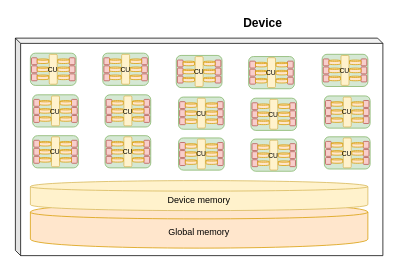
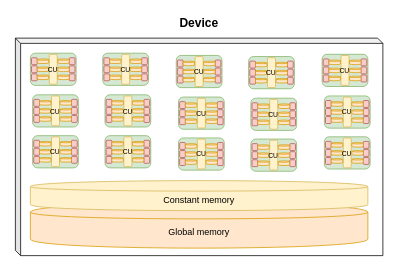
node "Device": moved (263, 23) -> (199, 23)
node "Device memory": label "Device memory" -> "Constant memory"
